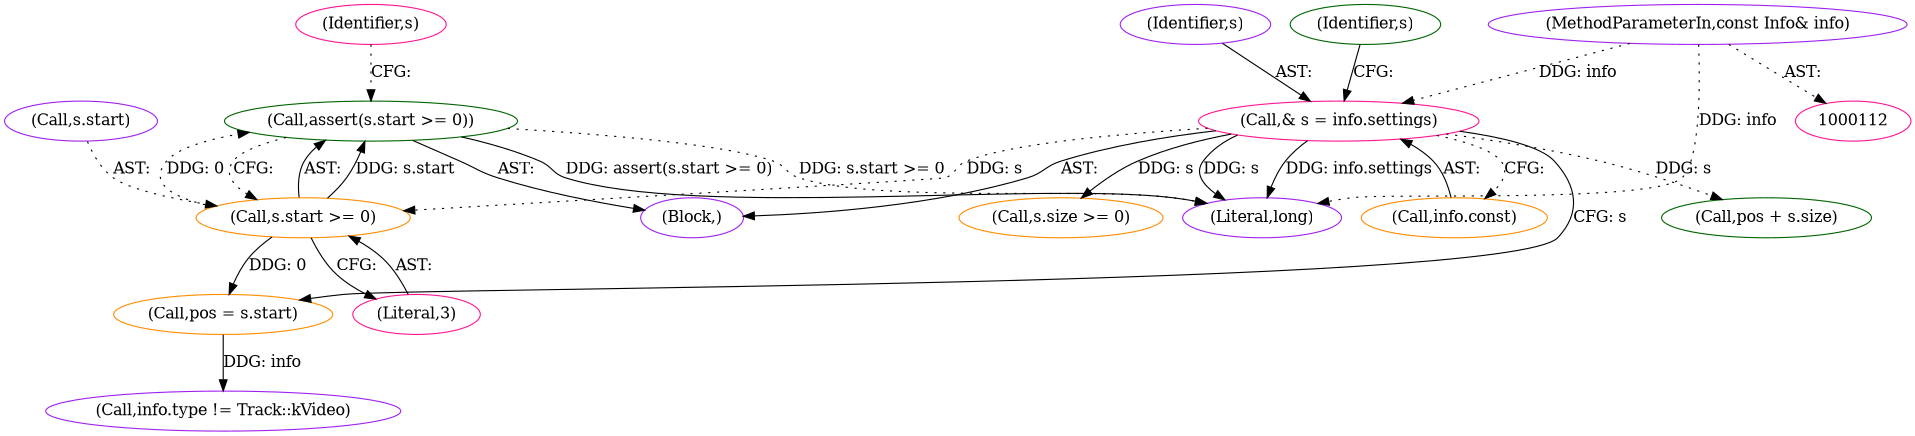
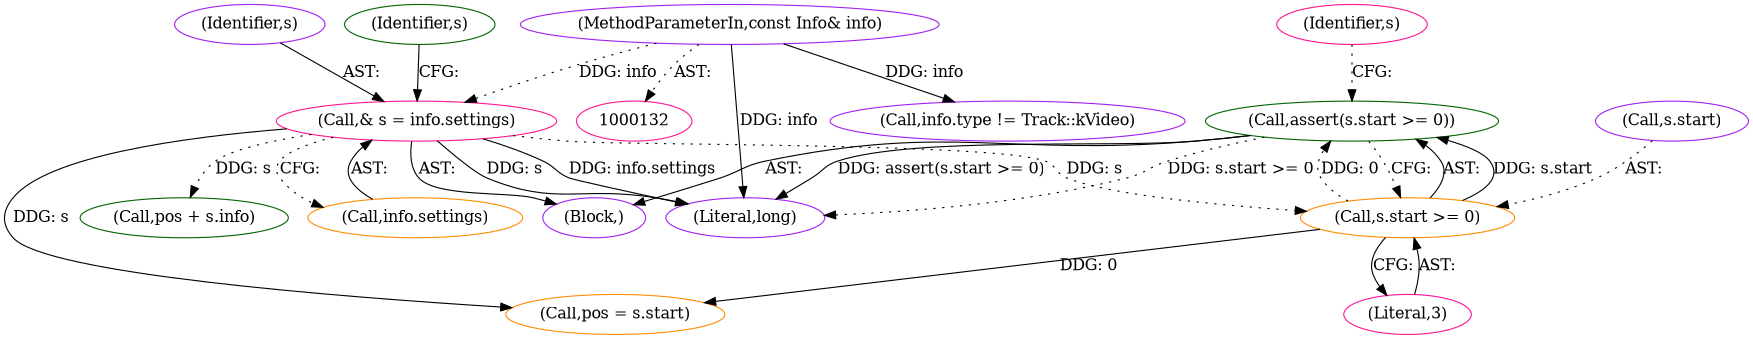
node "1000112": label "1000112" -> "1000132"
edge "(MethodParameterIn,const Info& info)" -> "(Literal,long)": style dotted -> solid
node "(Call,s.size >= 0)": removed
node "(Call,info.const)": label "(Call,info.const)" -> "(Call,info.settings)"
edge "(Call,& s = info.settings)" -> "(Call,pos = s.start)": label "CFG: s" -> "DDG: s"
node "(Call,pos + s.size)": label "(Call,pos + s.size)" -> "(Call,pos + s.info)"
edge "(Call,pos = s.start)" -> "(Call,info.type != Track::kVideo)": now "(MethodParameterIn,const Info& info)" -> "(Call,info.type != Track::kVideo)"
